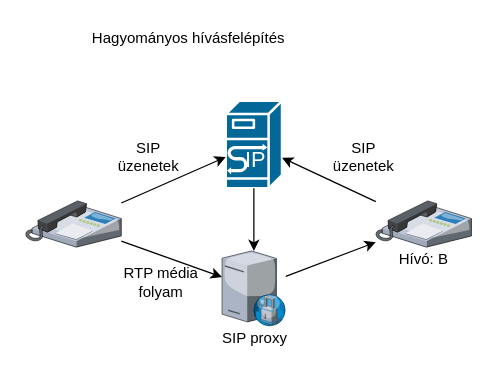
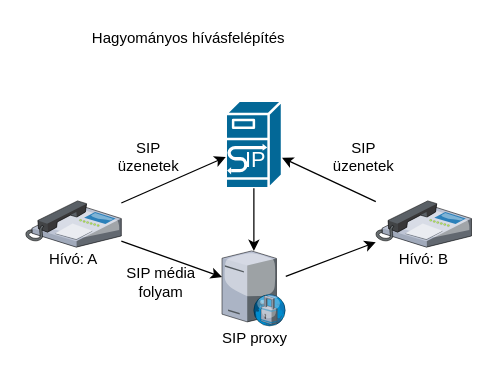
node "Hívó: A": added
node "RTP média folyam": label "RTP média folyam" -> "SIP média folyam"
